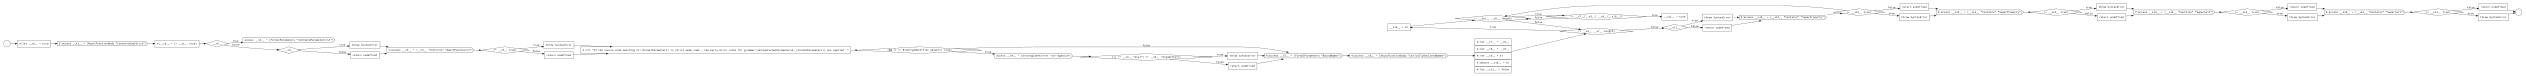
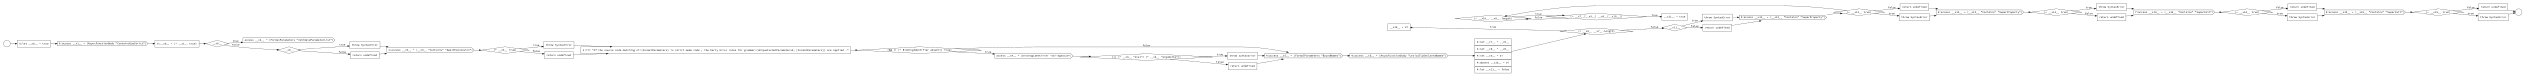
edge "__x10__ = 0i" -> "(< __x10__ __x8__.length)": removed
edge "(< __x10__ __x8__.length)" -> "(< __x9__ __x7__.length)": removed, label "false"
